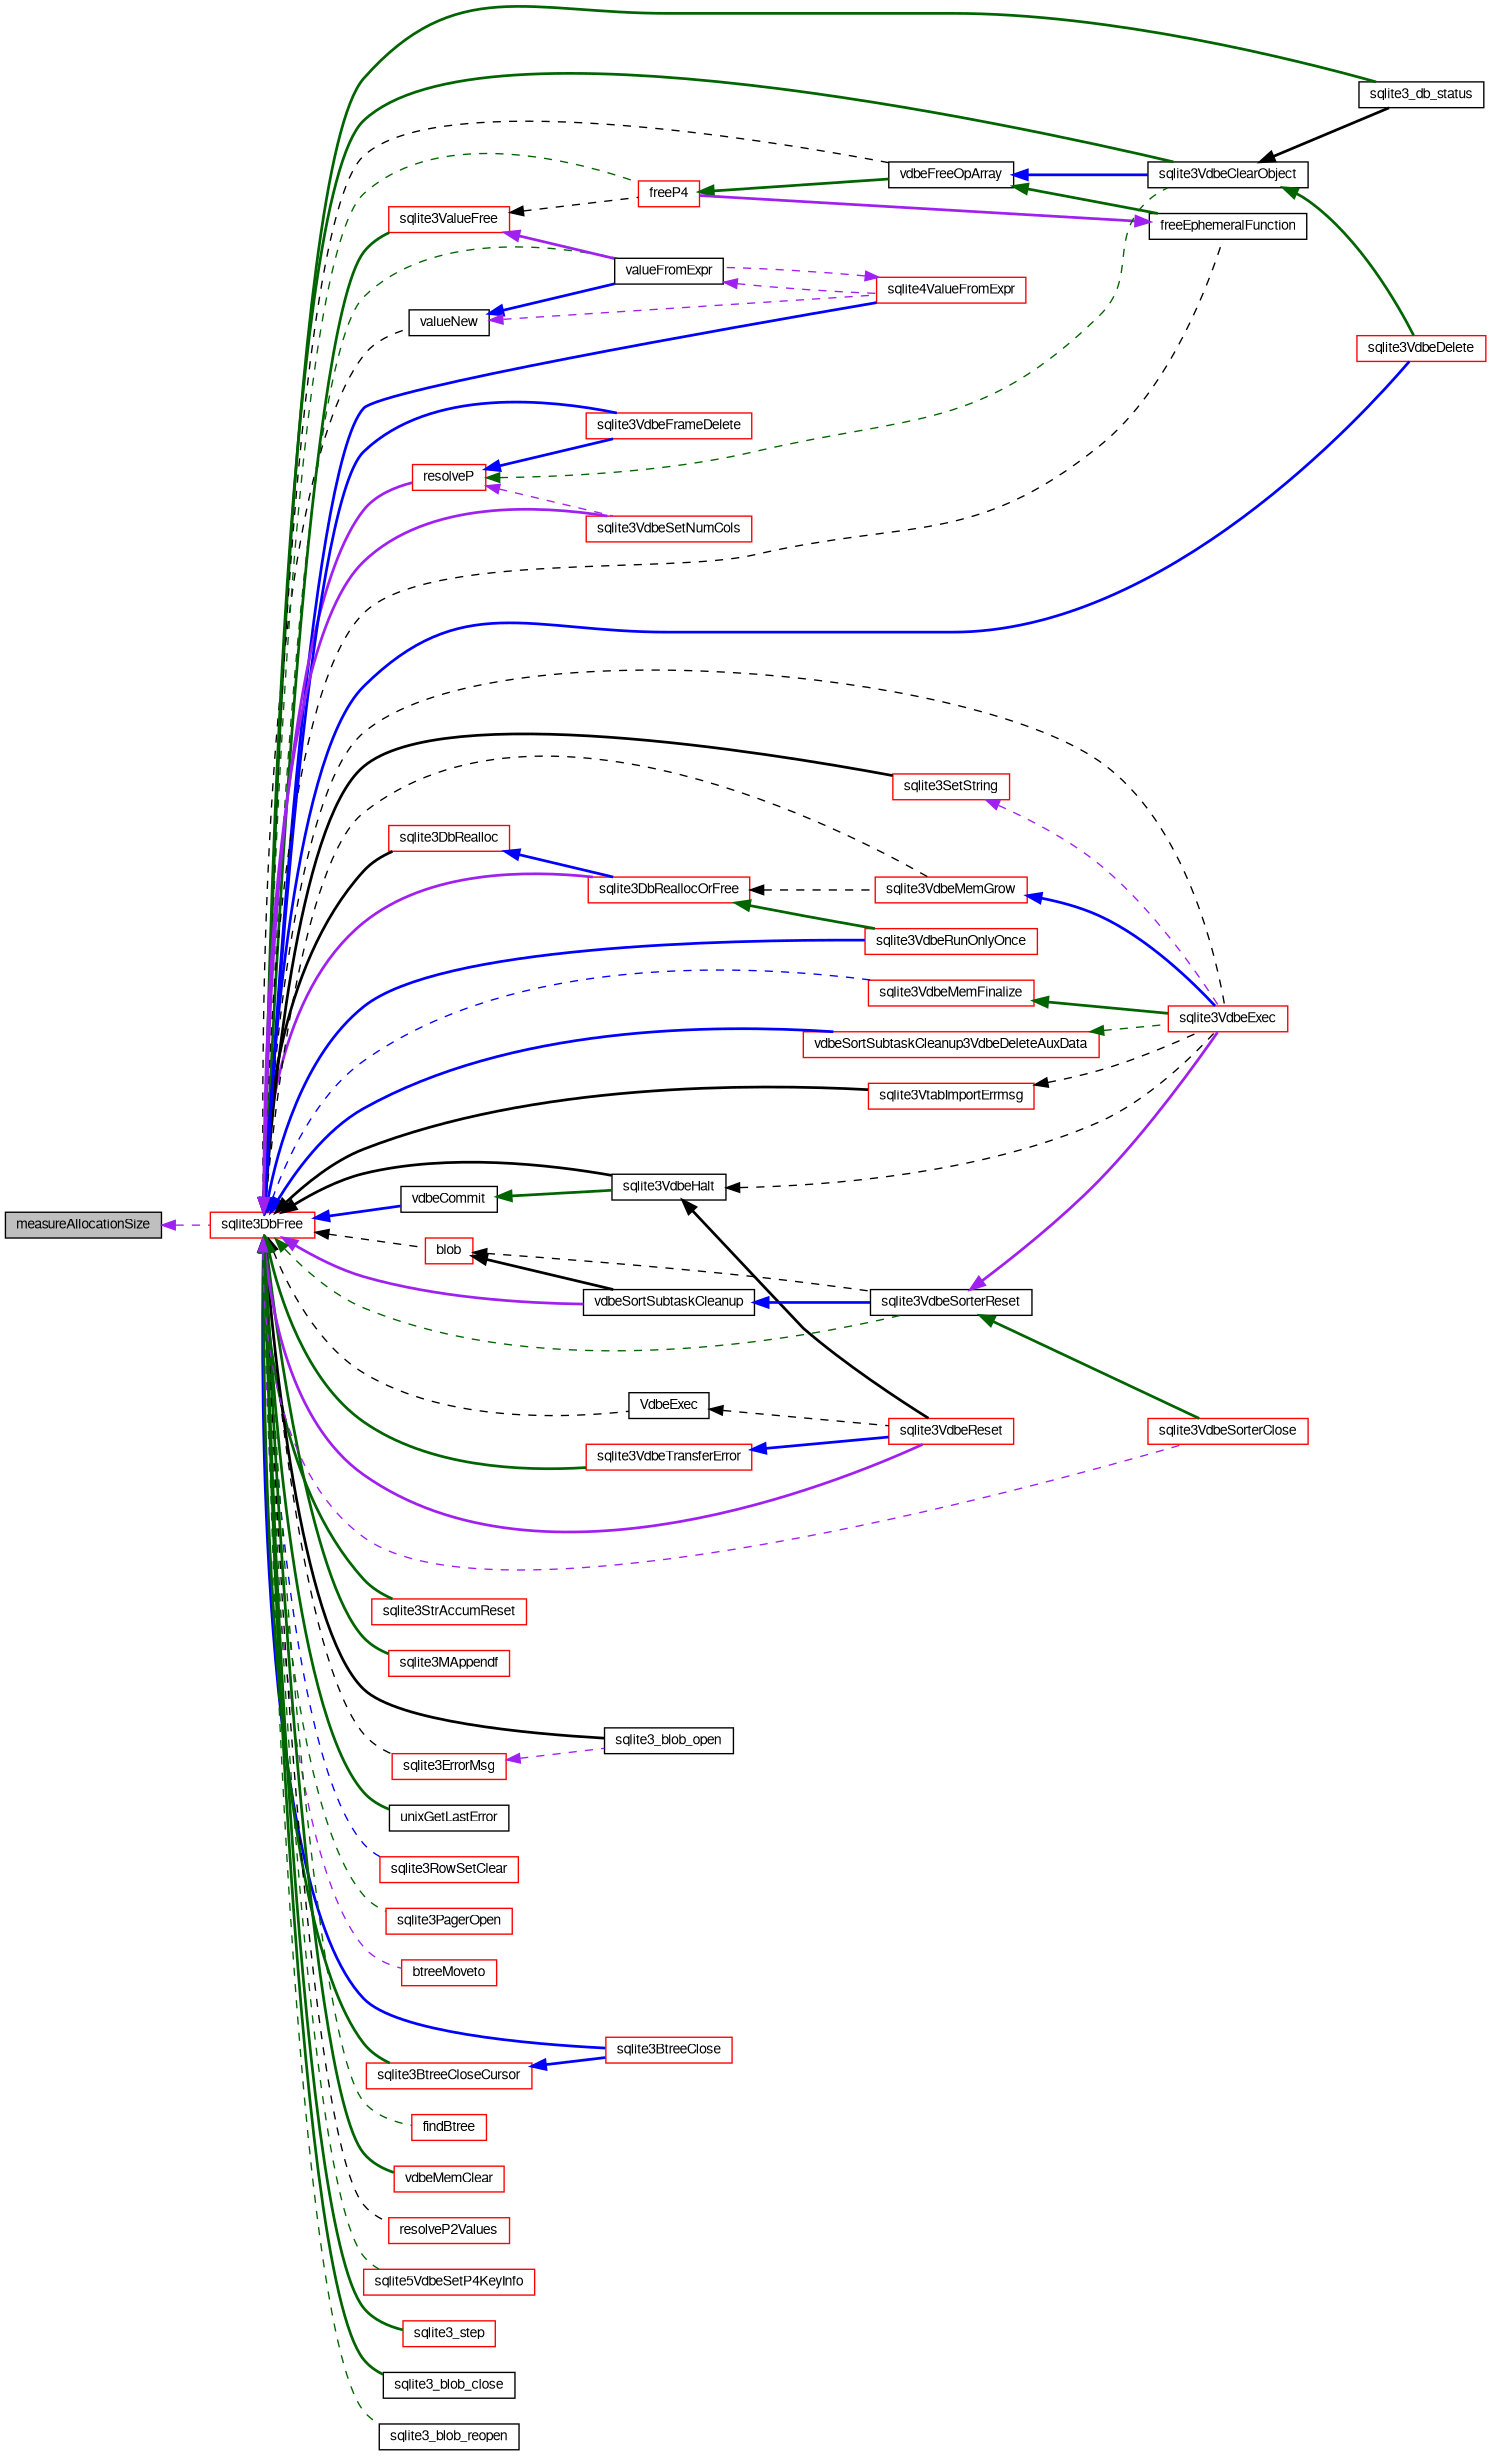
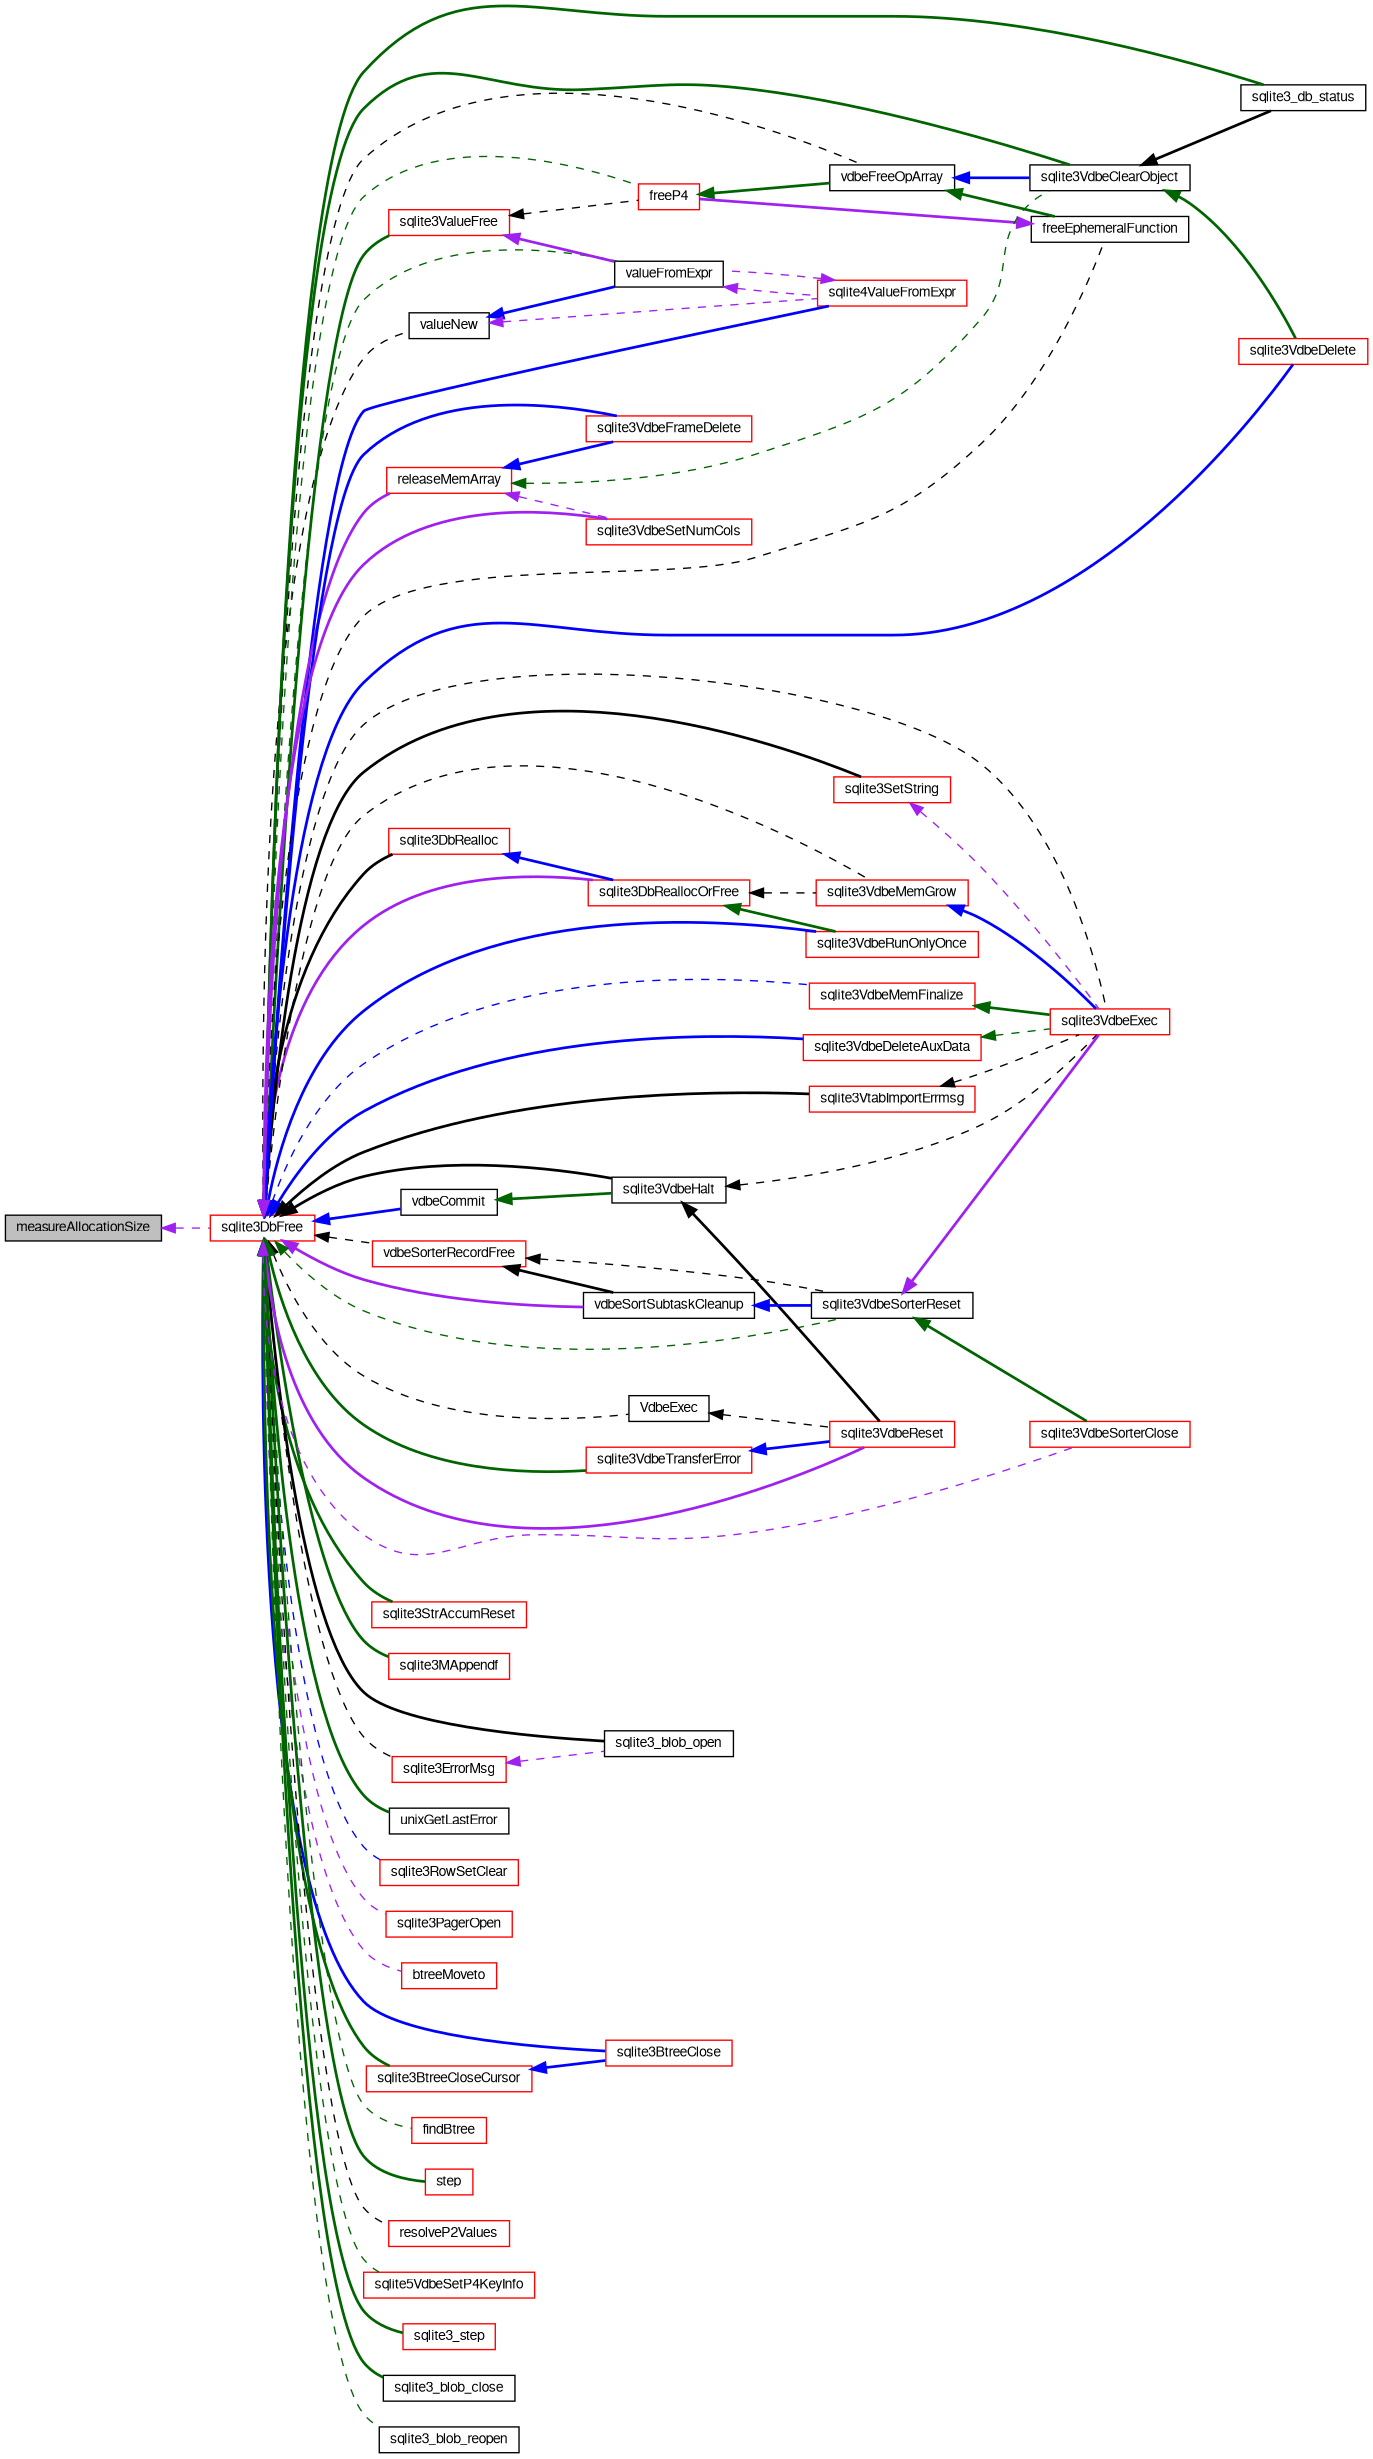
node "resolveP": label "resolveP" -> "releaseMemArray"
node "vdbeSortSubtaskCleanup3VdbeDeleteAuxData": label "vdbeSortSubtaskCleanup3VdbeDeleteAuxData" -> "sqlite3VdbeDeleteAuxData"
node "blob": label "blob" -> "vdbeSorterRecordFree"
edge "sqlite3PagerOpen" -> "sqlite3DbFree": color darkgreen -> purple
node "vdbeMemClear": label "vdbeMemClear" -> "step"
